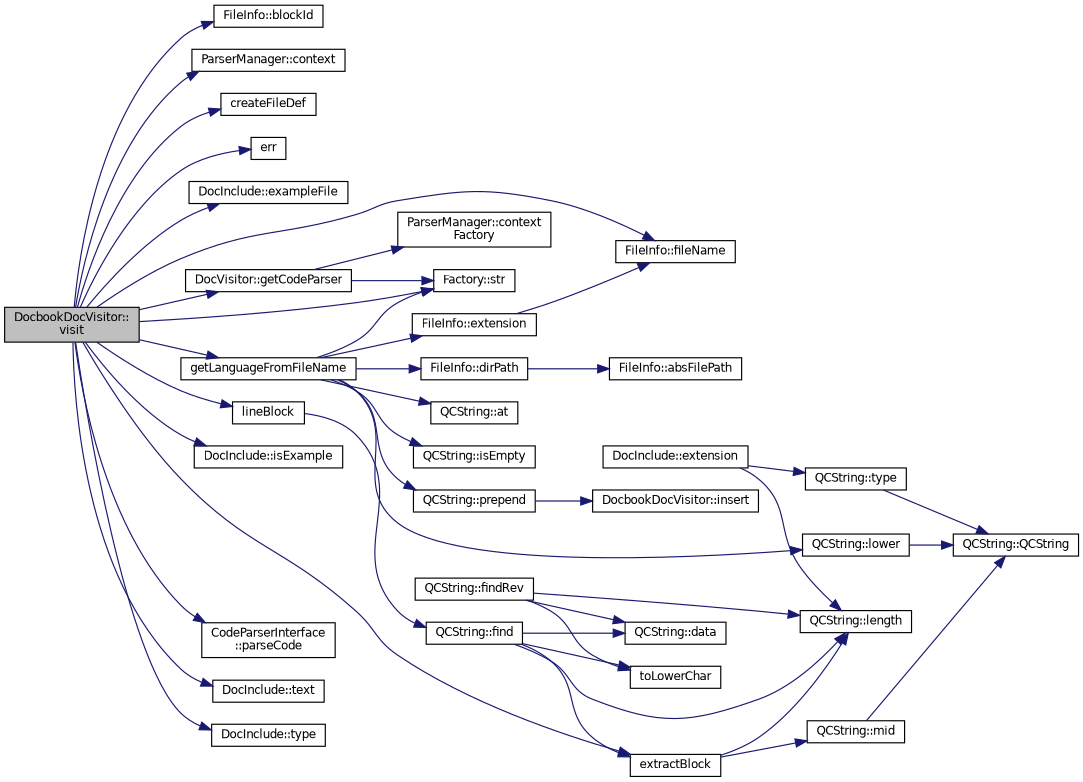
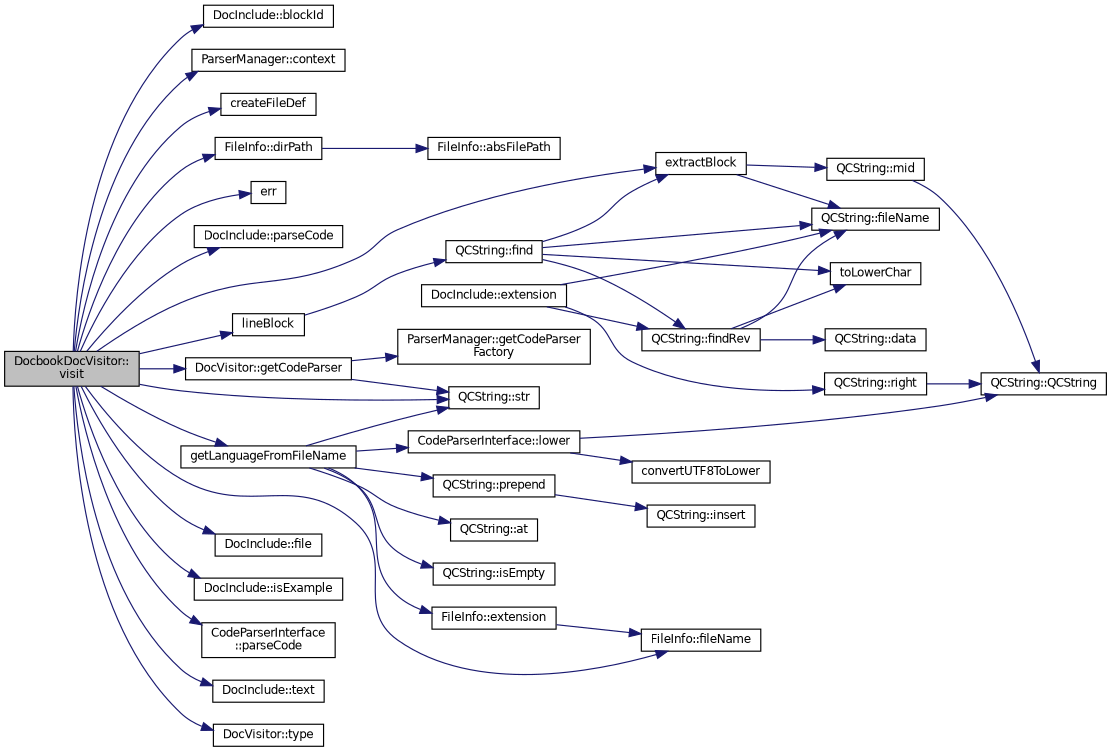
node "FileInfo::blockId": label "FileInfo::blockId" -> "DocInclude::blockId"
node "DocInclude::exampleFile": label "DocInclude::exampleFile" -> "DocInclude::parseCode"
node "ParserManager::context Factory": label "ParserManager::context Factory" -> "ParserManager::getCodeParser Factory"
node "Factory::str": label "Factory::str" -> "QCString::str"
edge "DocInclude::extension" -> "QCString::findRev": added
edge "getLanguageFromFileName" -> "FileInfo::dirPath": now "DocbookDocVisitor:: visit" -> "FileInfo::dirPath"
node "convertUTF8ToLower": added
node "QCString::type": label "QCString::type" -> "QCString::right"
node "DocbookDocVisitor::insert": label "DocbookDocVisitor::insert" -> "QCString::insert"
node "DocInclude::file": added
node "QCString::lower": label "QCString::lower" -> "CodeParserInterface::lower"
node "QCString::length": label "QCString::length" -> "QCString::fileName"
edge "QCString::find" -> "QCString::data": now "QCString::find" -> "QCString::findRev"
node "DocInclude::type": label "DocInclude::type" -> "DocVisitor::type"
